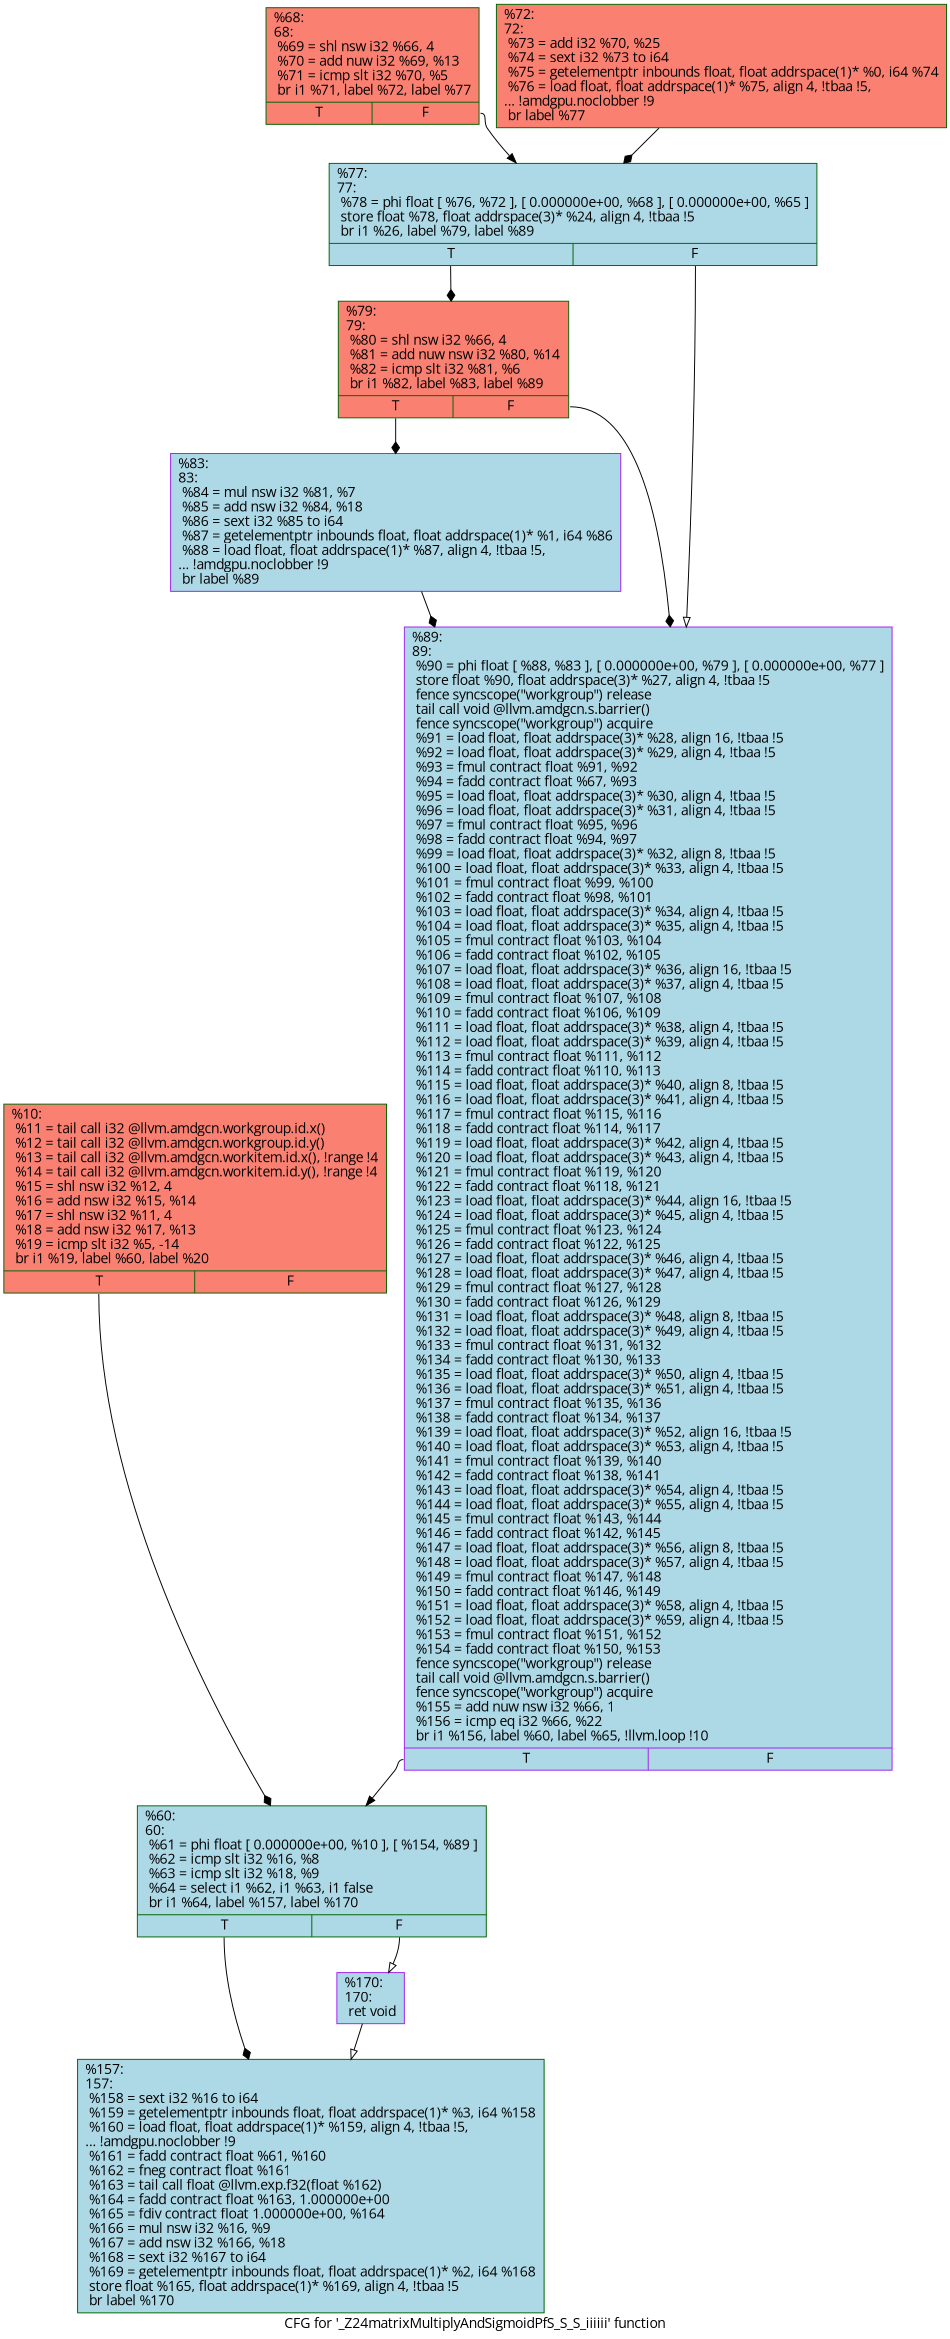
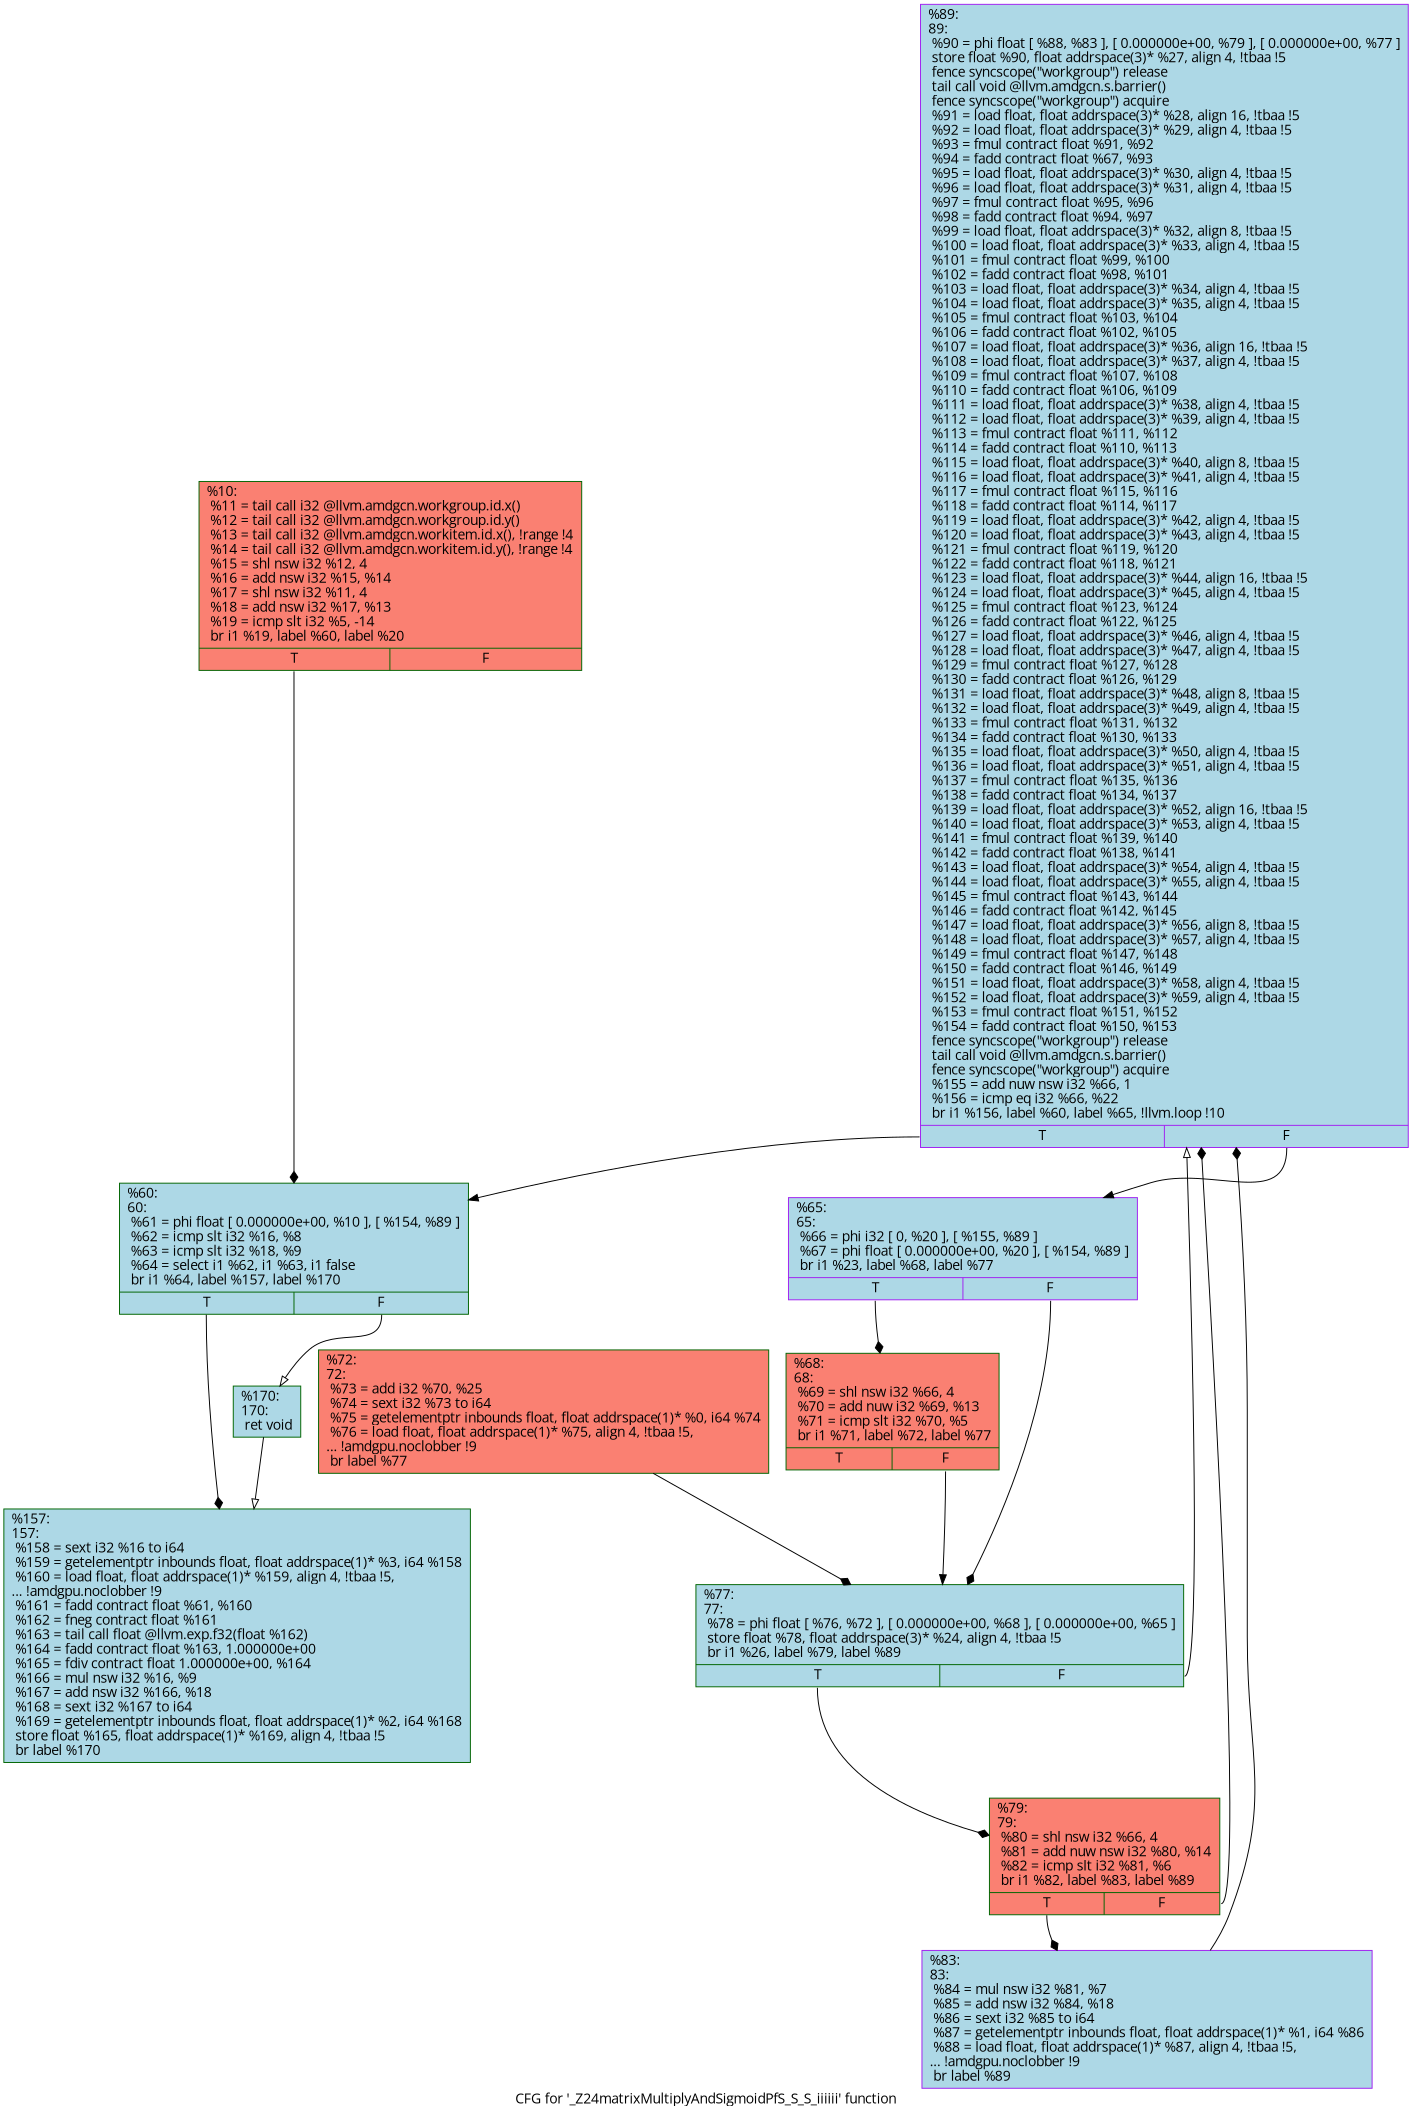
node "%65:": added
node "%170:": color purple -> darkgreen
